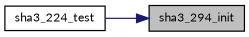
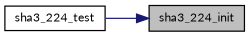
node "sha3_294_init": label "sha3_294_init" -> "sha3_224_init"
